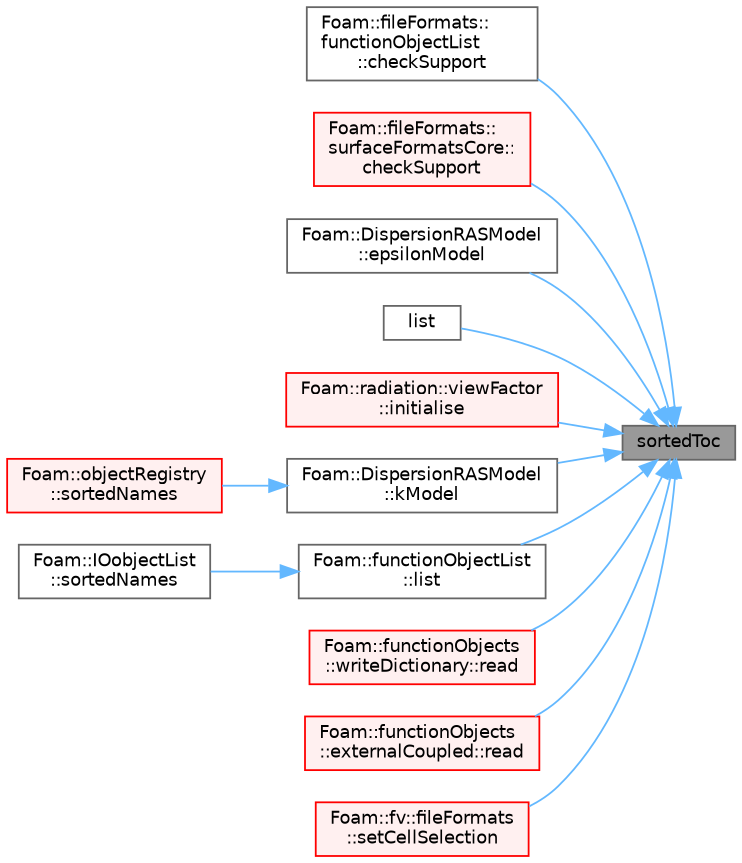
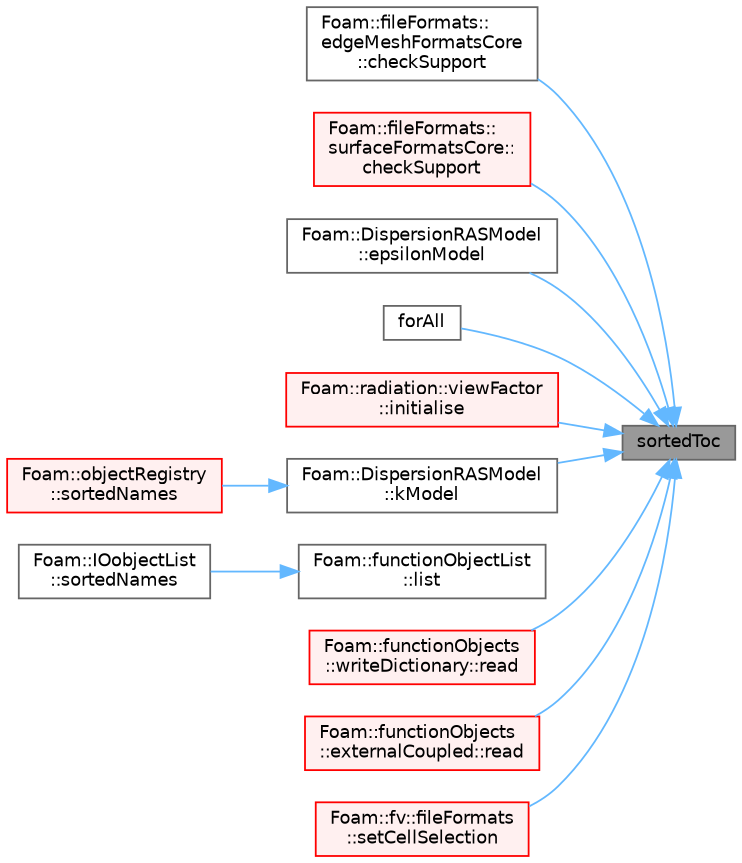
node "Foam::fileFormats:: functionObjectList ::checkSupport": label "Foam::fileFormats:: functionObjectList ::checkSupport" -> "Foam::fileFormats:: edgeMeshFormatsCore ::checkSupport"
node "list": label "list" -> "forAll"
edge "Foam::functionObjectList ::list" -> "sortedToc": removed
